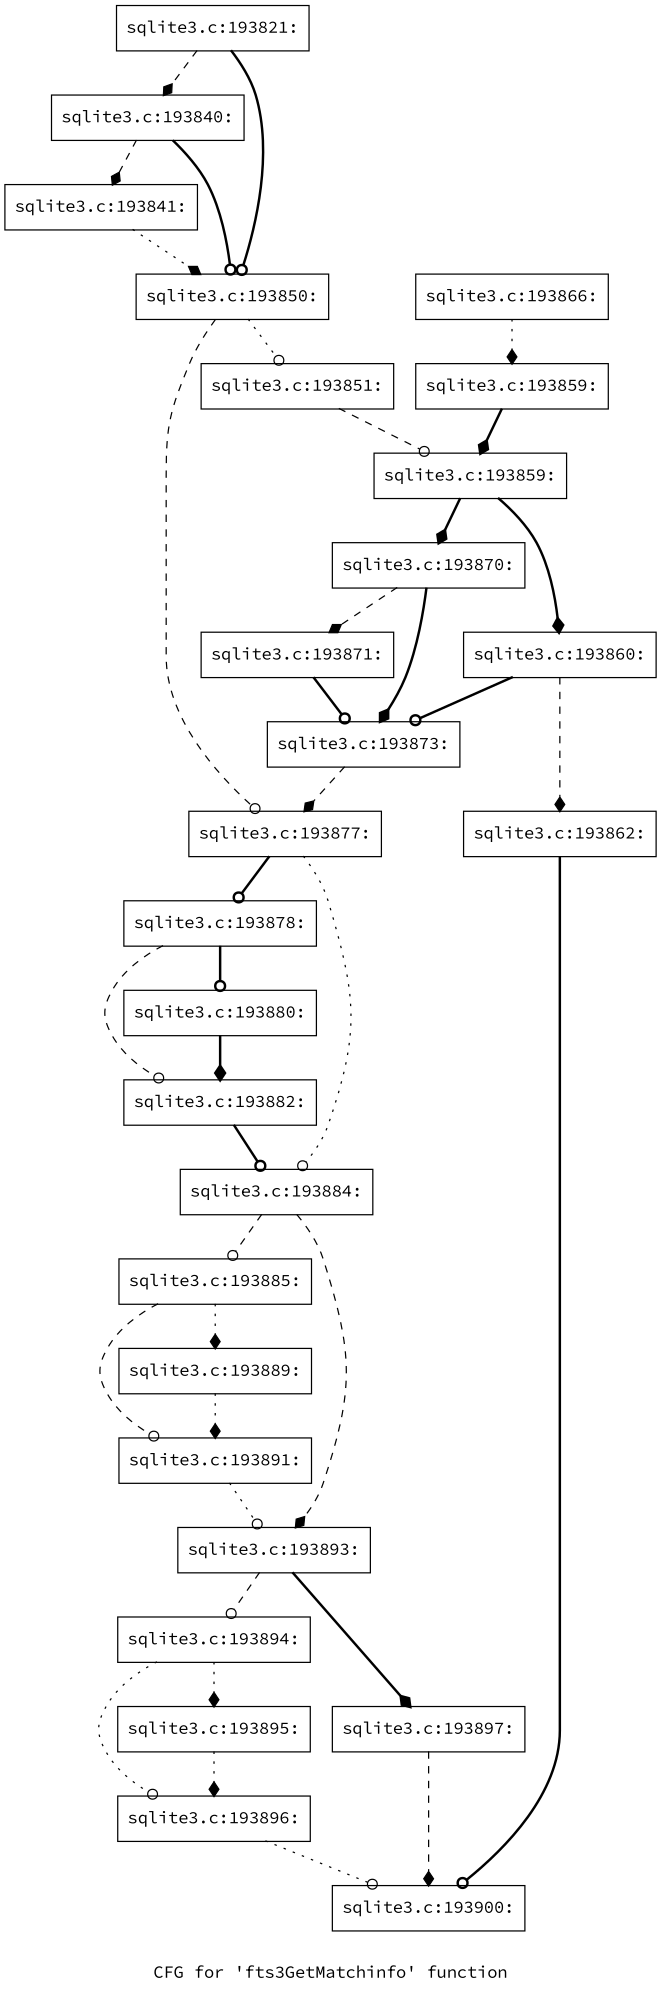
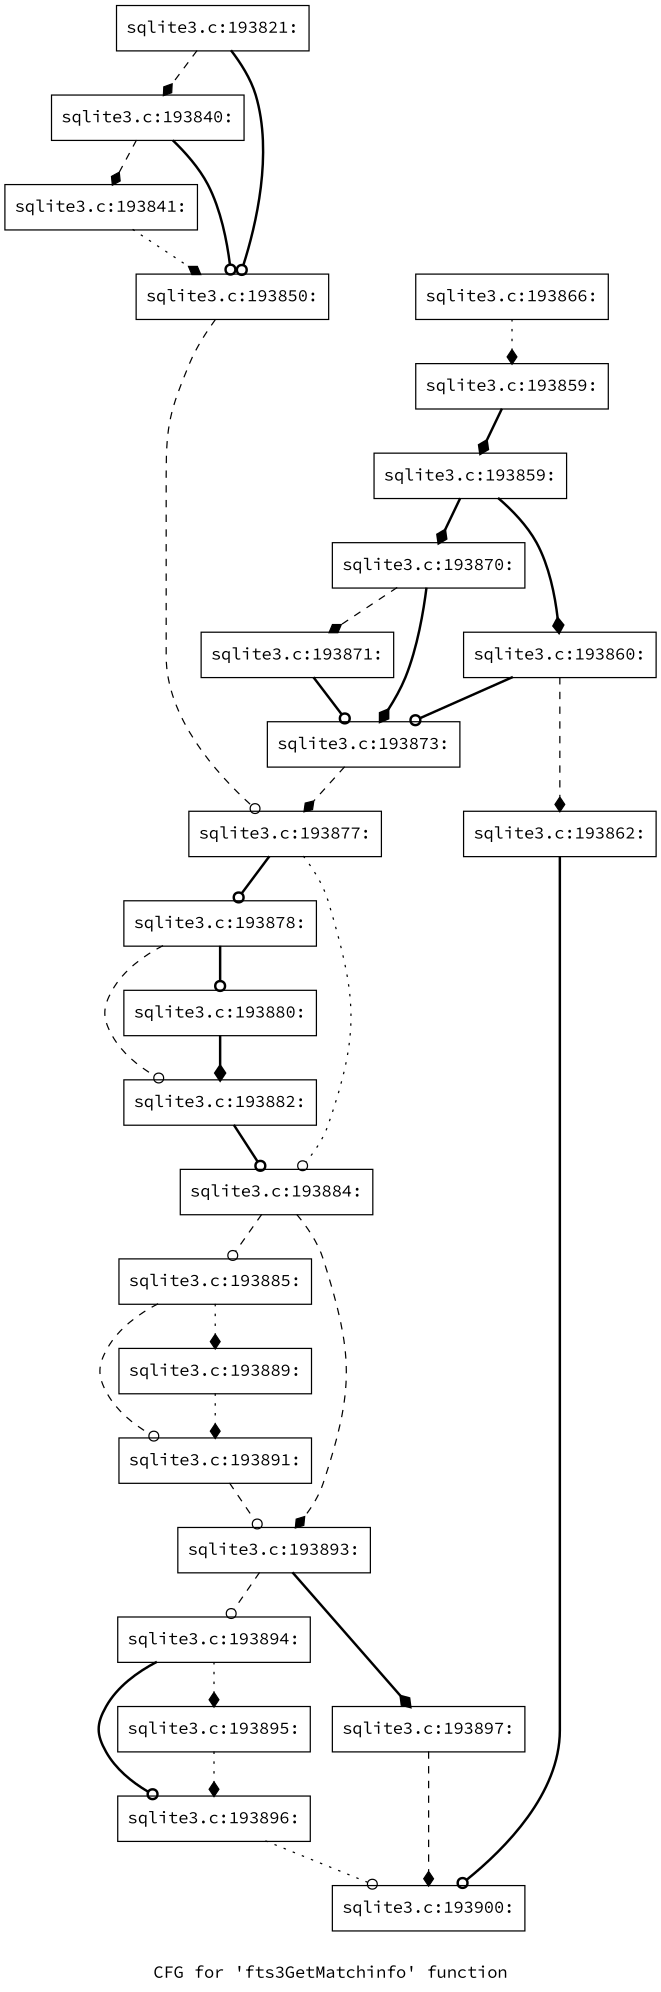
node "sqlite3.c:193851:": removed
edge "sqlite3.c:193891:" -> "sqlite3.c:193893:": style dotted -> dashed
edge "sqlite3.c:193894:" -> "sqlite3.c:193896:": style dotted -> bold
